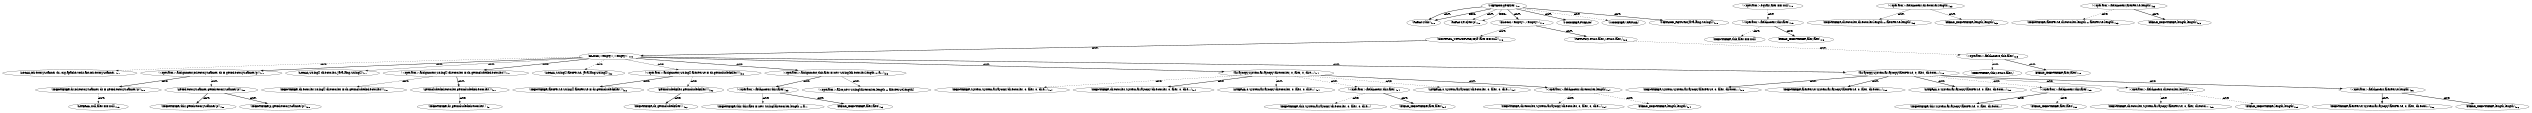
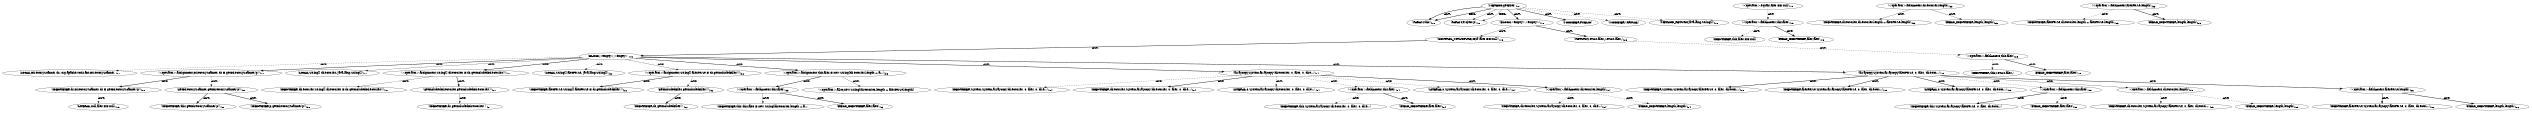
edge "(METHOD,getFiles)" -> "(METHOD_RETURN,java.lang.String[])": style bold -> dashed
